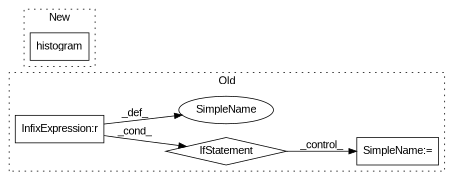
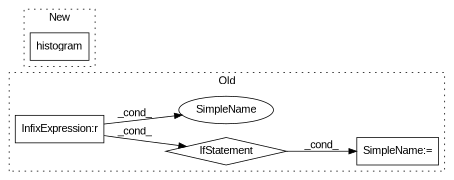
edge "InfixExpression:r" -> "SimpleName": label "_def_" -> "_cond_"
edge "IfStatement" -> "SimpleName:=": label "_control_" -> "_cond_"
